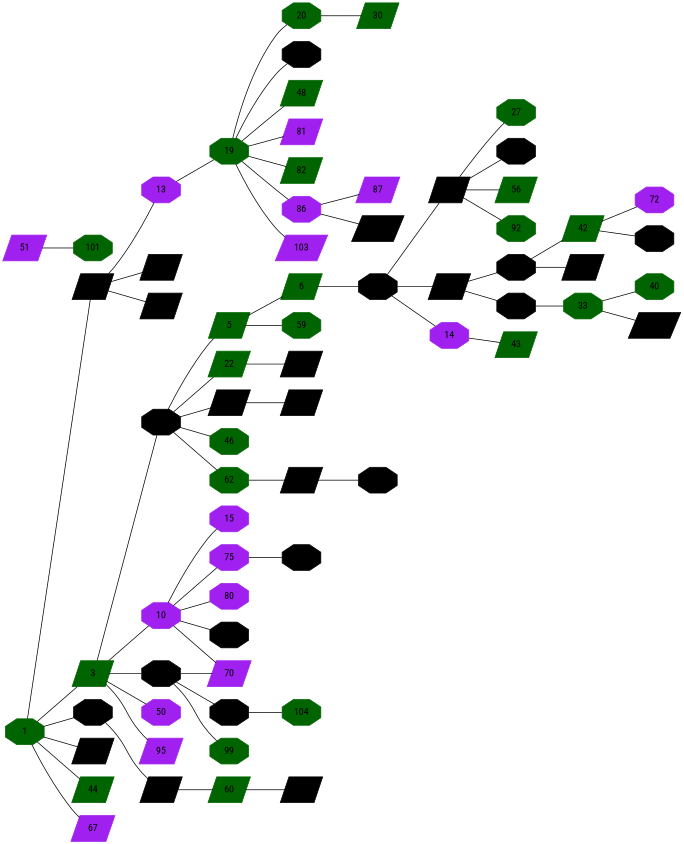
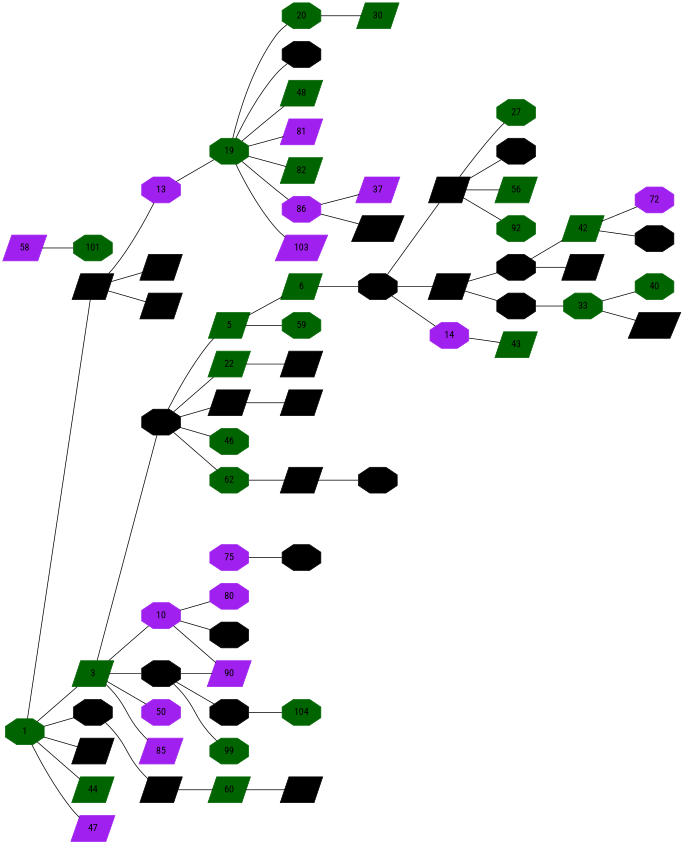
node "87": label "87" -> "37"
node "51": label "51" -> "58"
node "15": removed
edge "75" -- "10": removed
node "70": label "70" -> "90"
node "95": label "95" -> "85"
node "67": label "67" -> "47"
